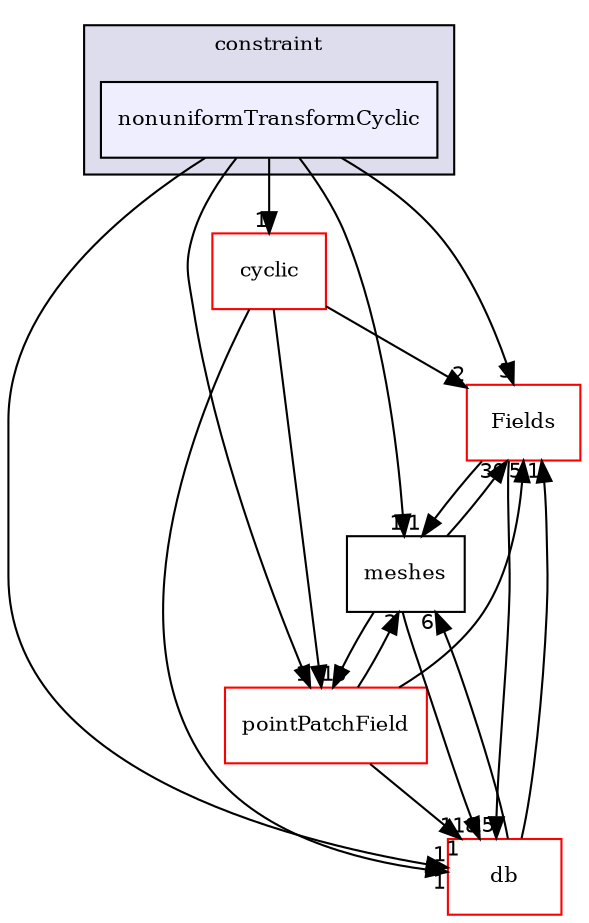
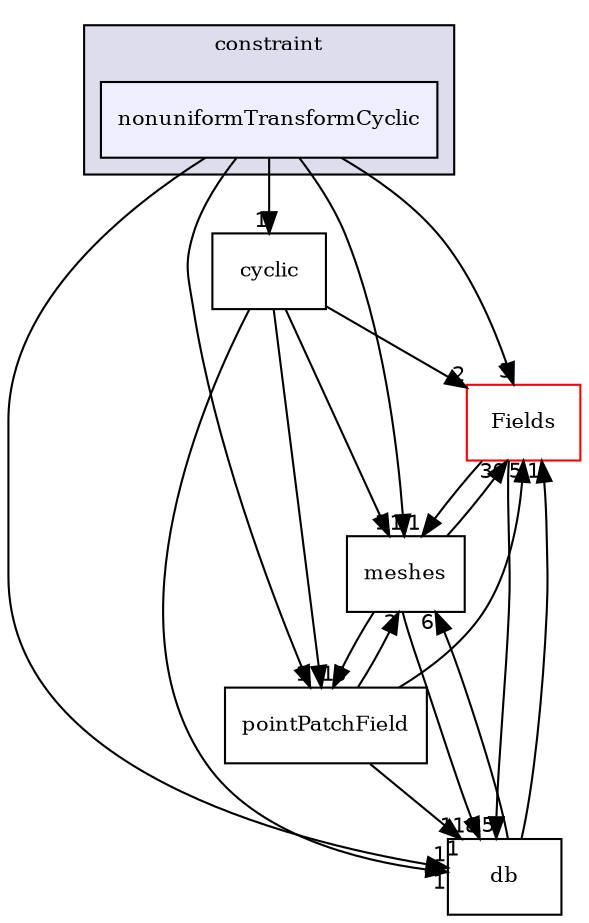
node "cyclic": color red -> black
edge "cyclic" -> "meshes": added
node "pointPatchField": color red -> black
node "db": color red -> black
